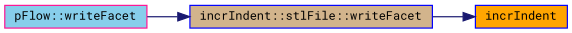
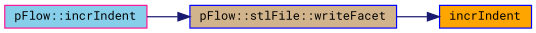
node "pFlow::writeFacet": label "pFlow::writeFacet" -> "pFlow::incrIndent"
node "incrIndent::stlFile::writeFacet": label "incrIndent::stlFile::writeFacet" -> "pFlow::stlFile::writeFacet"
